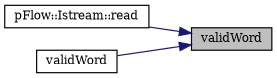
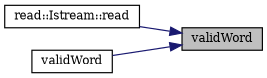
node "pFlow::Istream::read": label "pFlow::Istream::read" -> "read::Istream::read"
